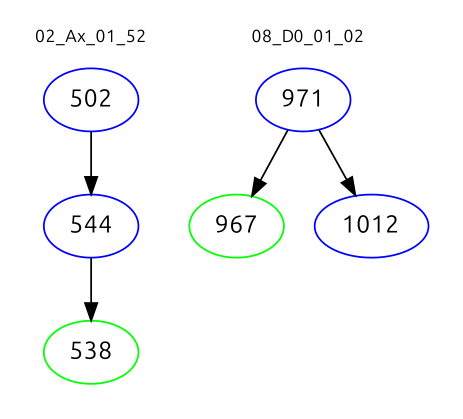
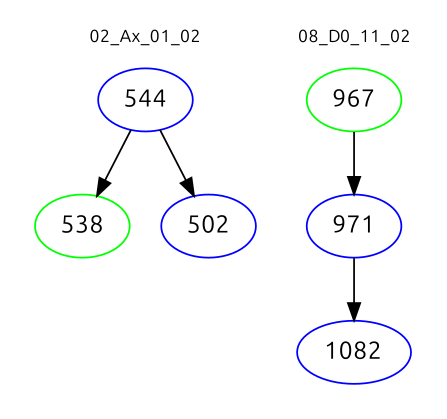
cluster "02_Ax_01_52": label "02_Ax_01_52" -> "02_Ax_01_02"
cluster "08_D0_01_02": label "08_D0_01_02" -> "08_D0_11_02"
edge "502" -> "544": reversed
edge "971" -> "967": reversed
node "1012": label "1012" -> "1082"
